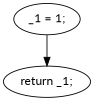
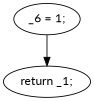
node "_1 = 1;": label "_1 = 1;" -> "_6 = 1;"
